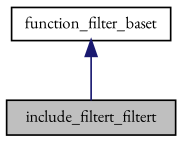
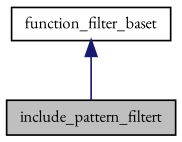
node "include_filtert_filtert": label "include_filtert_filtert" -> "include_pattern_filtert"
